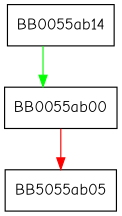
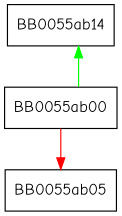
edge "BB0055ab14" -> "BB0055ab00": reversed
node "BB5055ab05": label "BB5055ab05" -> "BB0055ab05"
